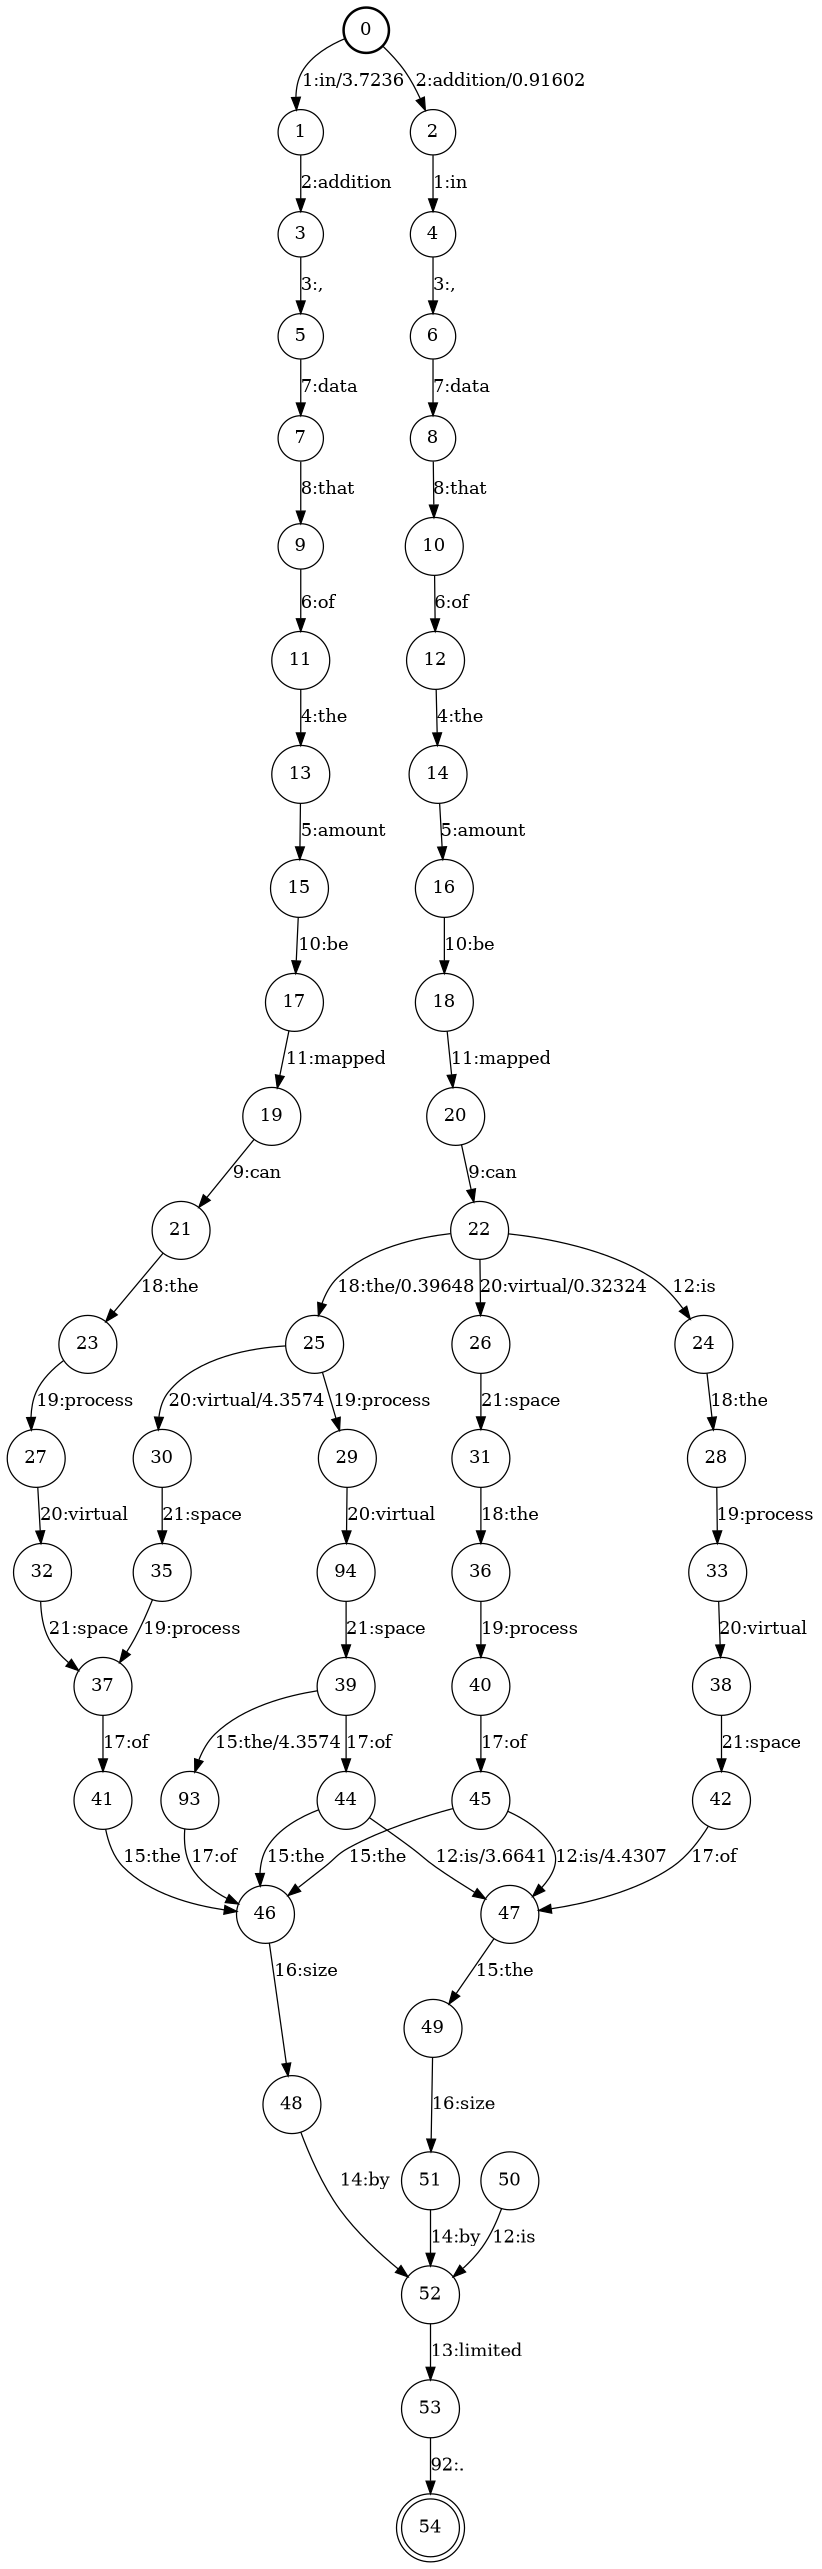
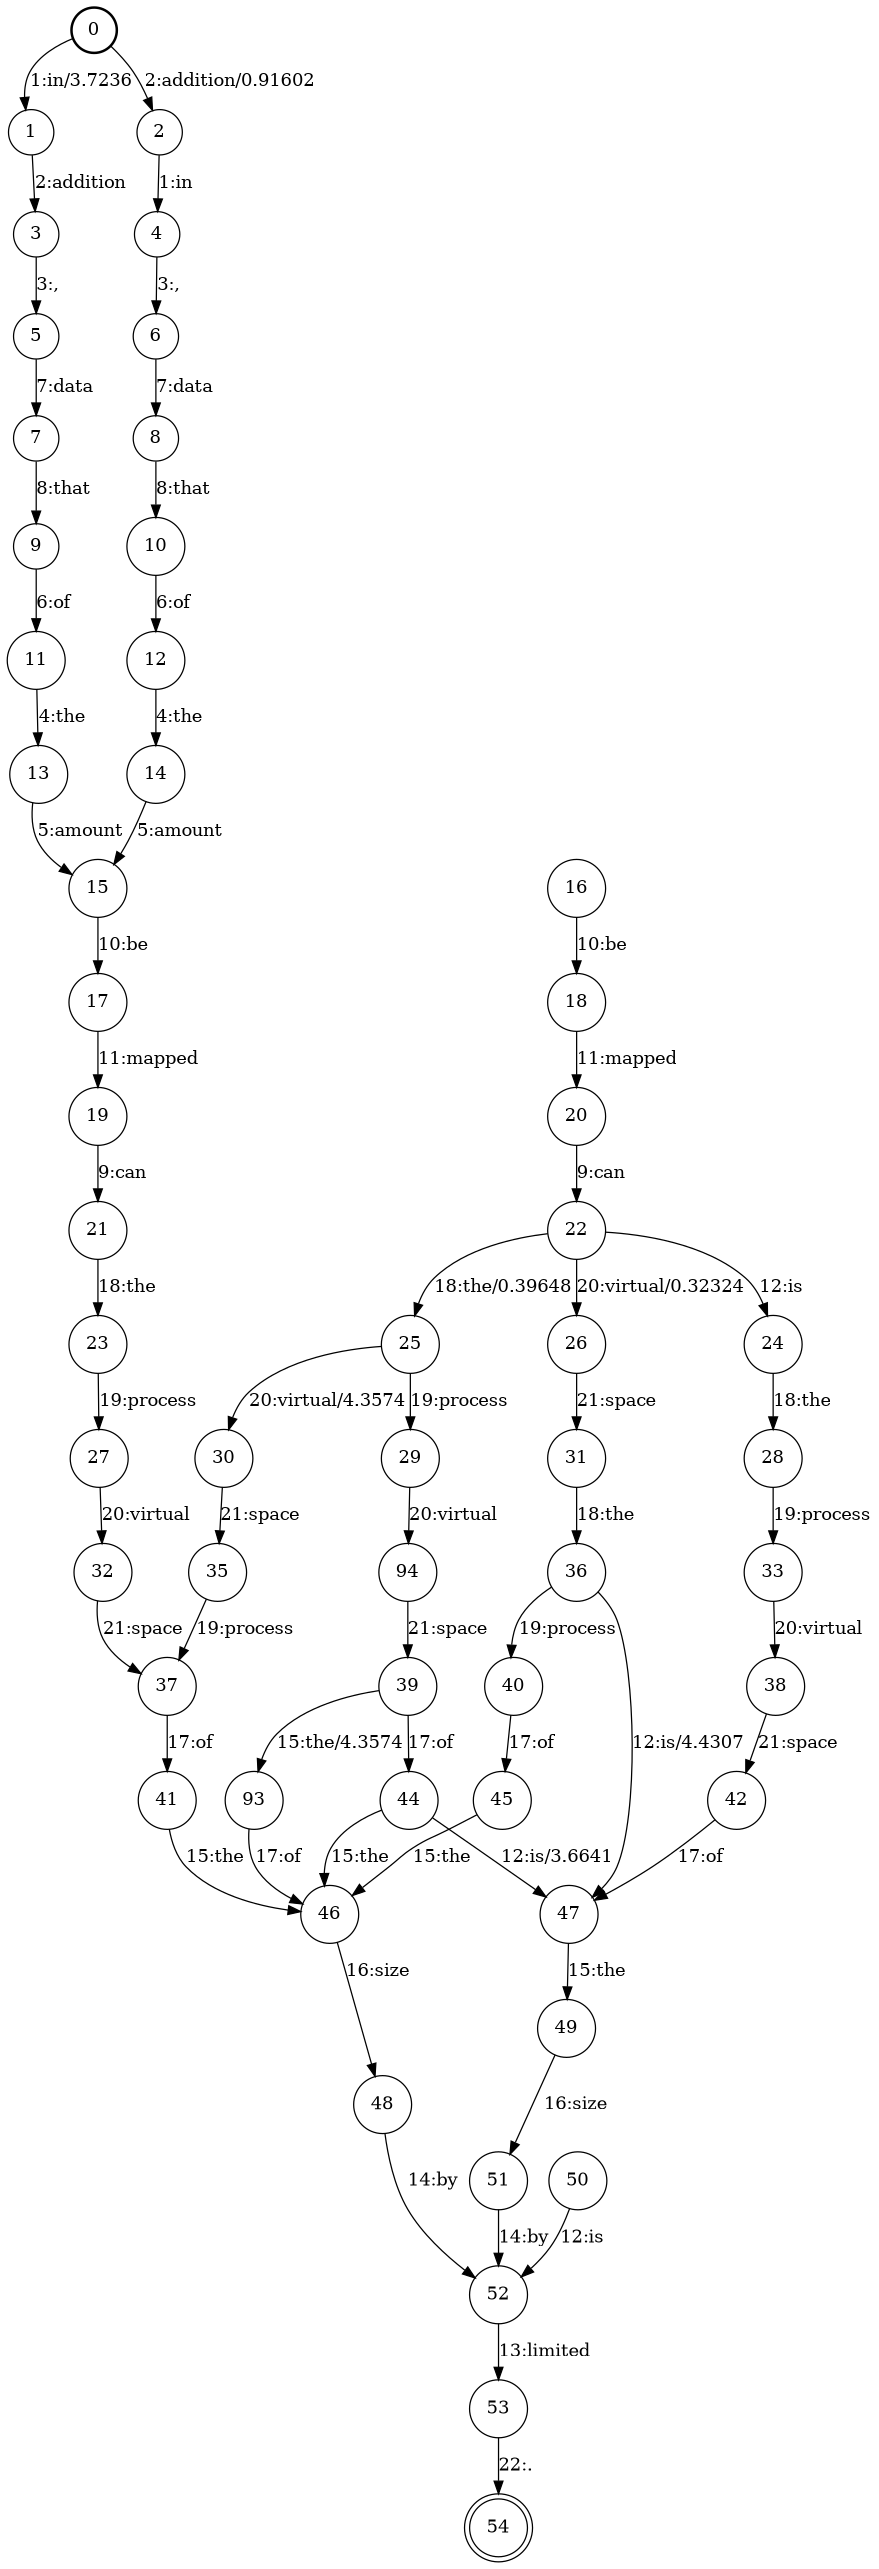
edge "14" -> "16": now "14" -> "15"
edge "45" -> "47": now "36" -> "47"
edge "53" -> "54": label "92:." -> "22:."
